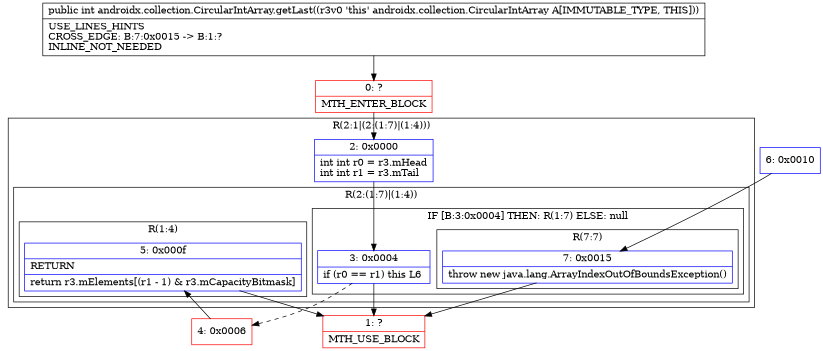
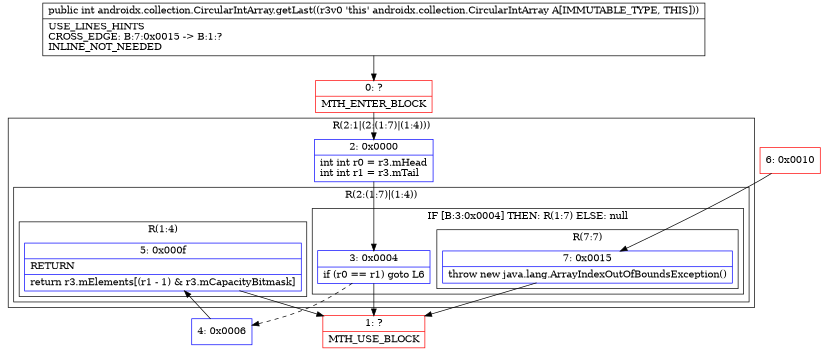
node "6: 0x0010": color blue -> red
node "3: 0x0004": text "if (r0 == r1) this L6" -> "if (r0 == r1) goto L6"
node "4: 0x0006": color red -> blue
